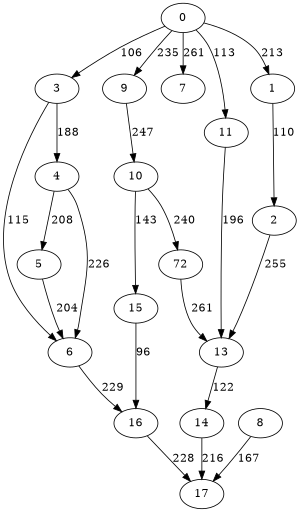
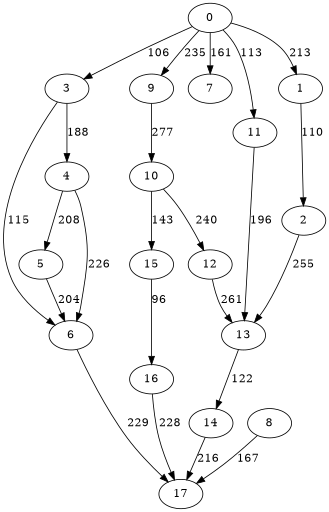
edge "0" -> "7": label "261" -> "161"
edge "9" -> "10": label "247" -> "277"
node "72": label "72" -> "12"
edge "6" -> "16": now "6" -> "17"
